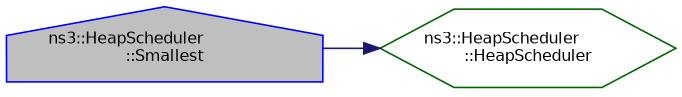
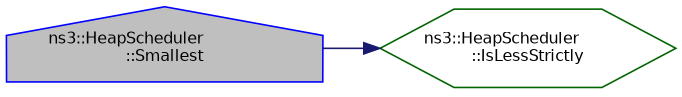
node "ns3::HeapScheduler ::HeapScheduler": label "ns3::HeapScheduler ::HeapScheduler" -> "ns3::HeapScheduler ::IsLessStrictly"
